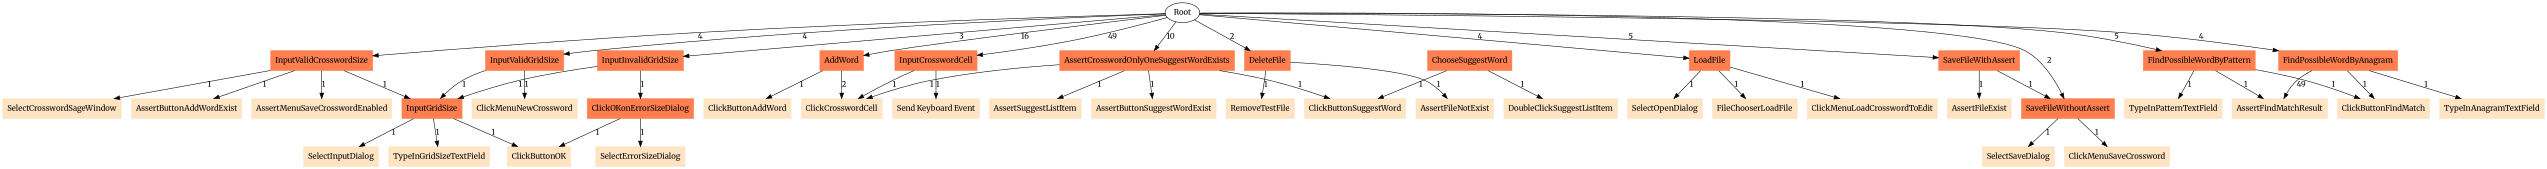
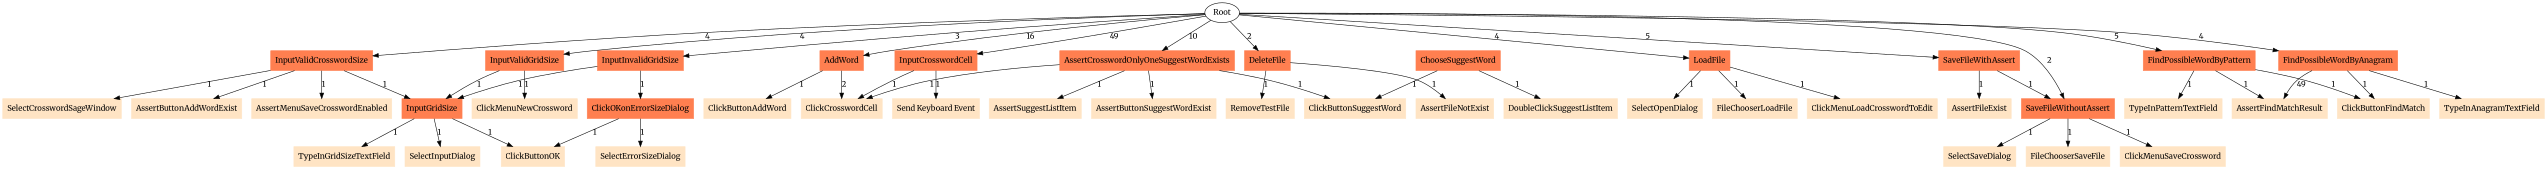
node "FileChooserSaveFile": added
